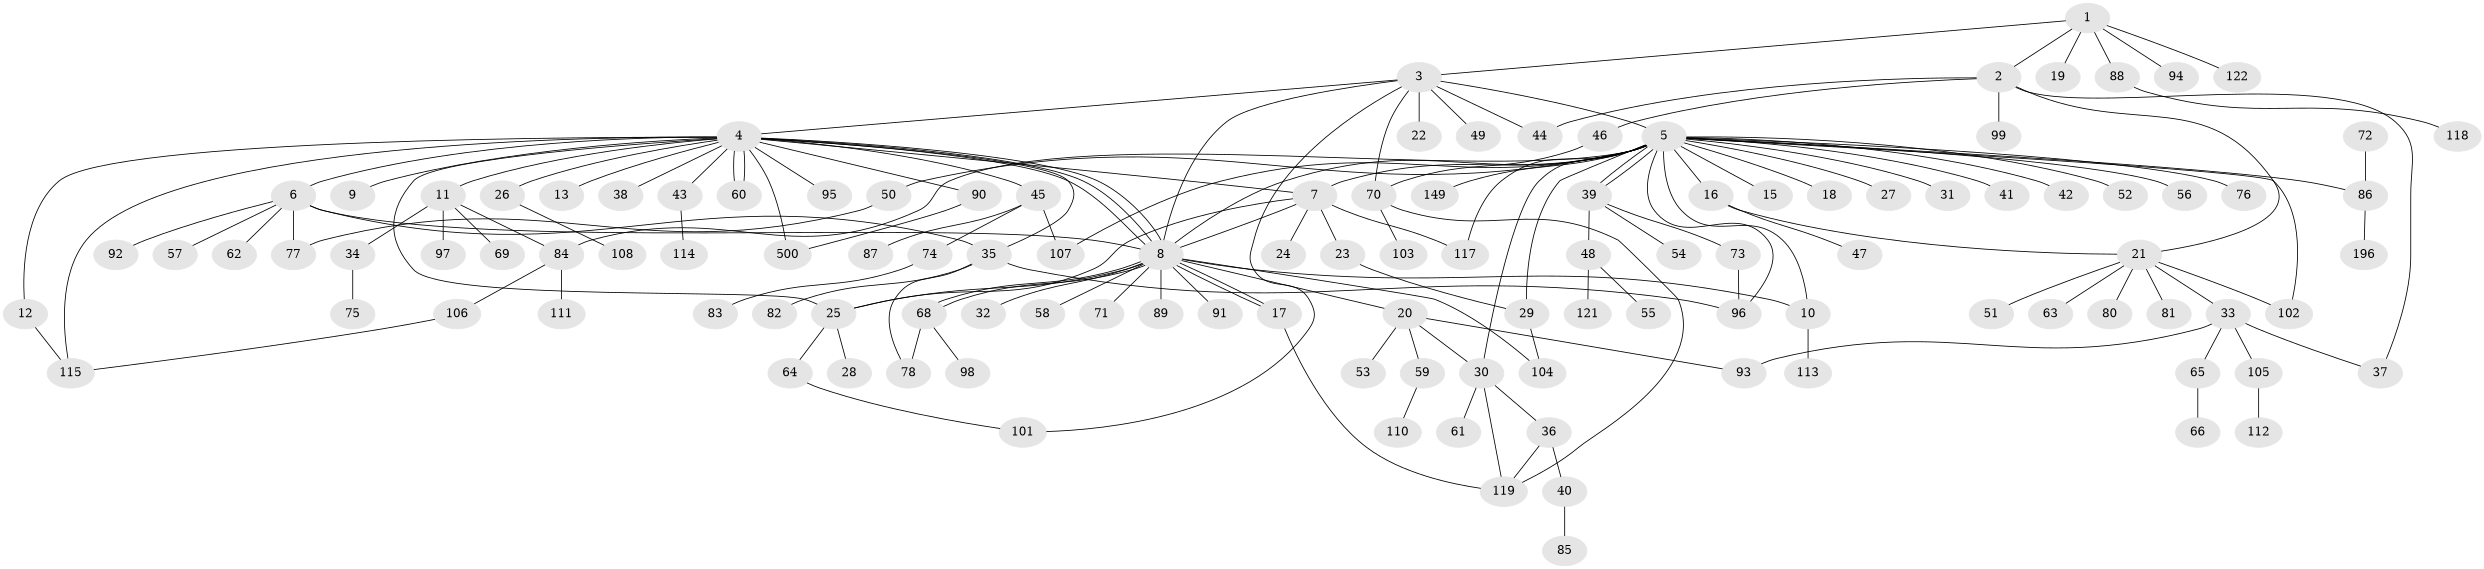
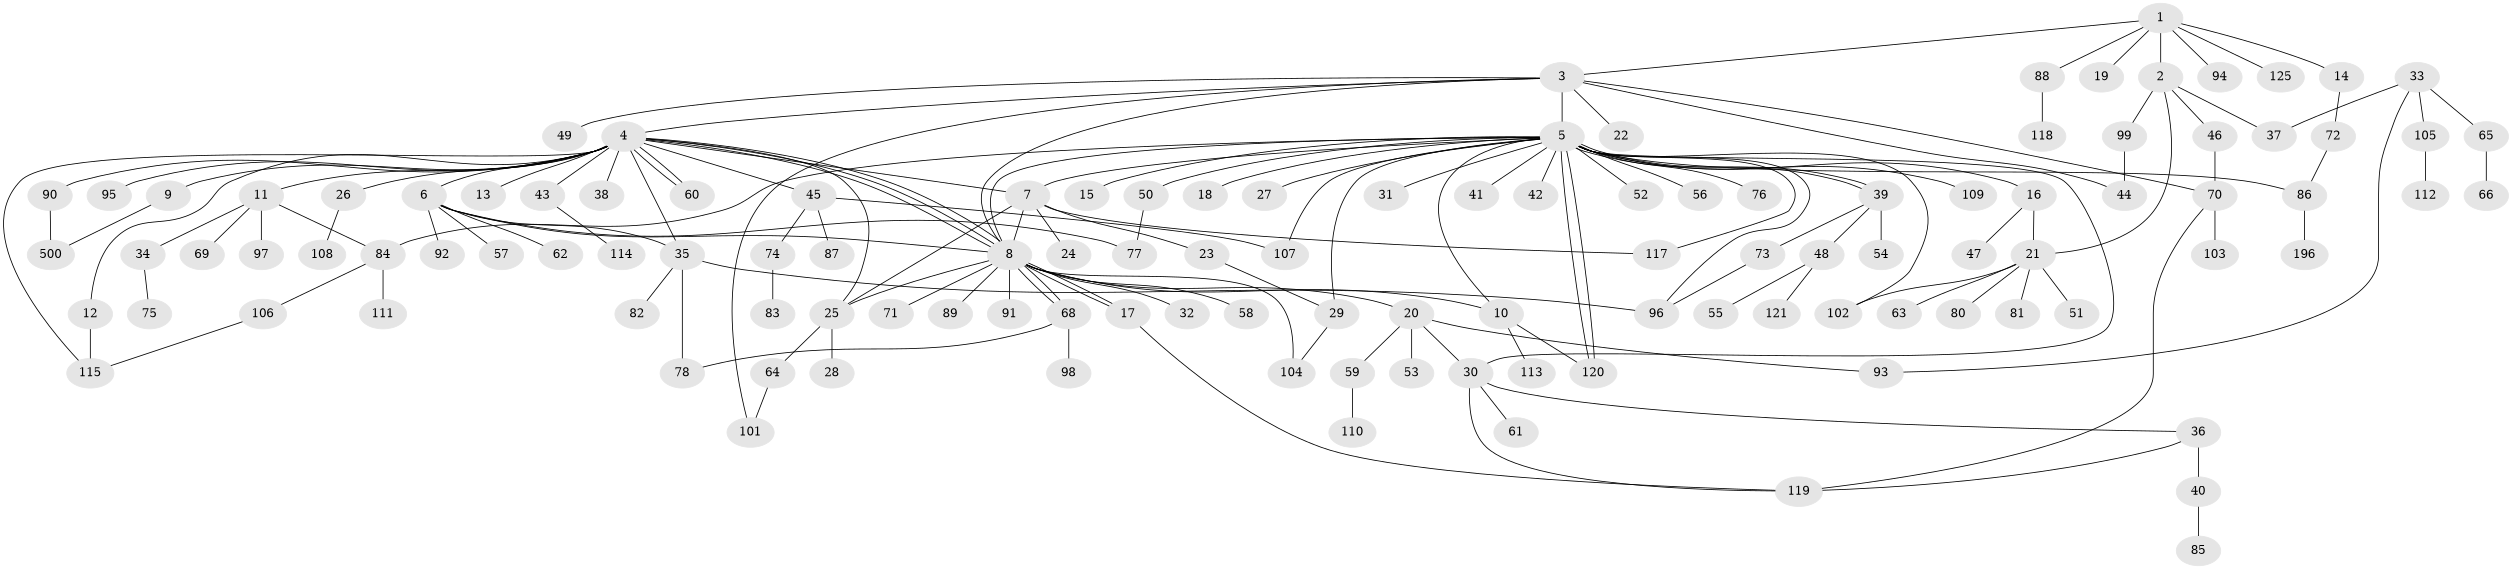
node "122": label "122" -> "125"
node "14": added
edge "2" -- "44": now "99" -- "44"
edge "4" -- "500": now "9" -- "500"
node "149": label "149" -> "109"
edge "21" -- "33": removed
node "120": added
